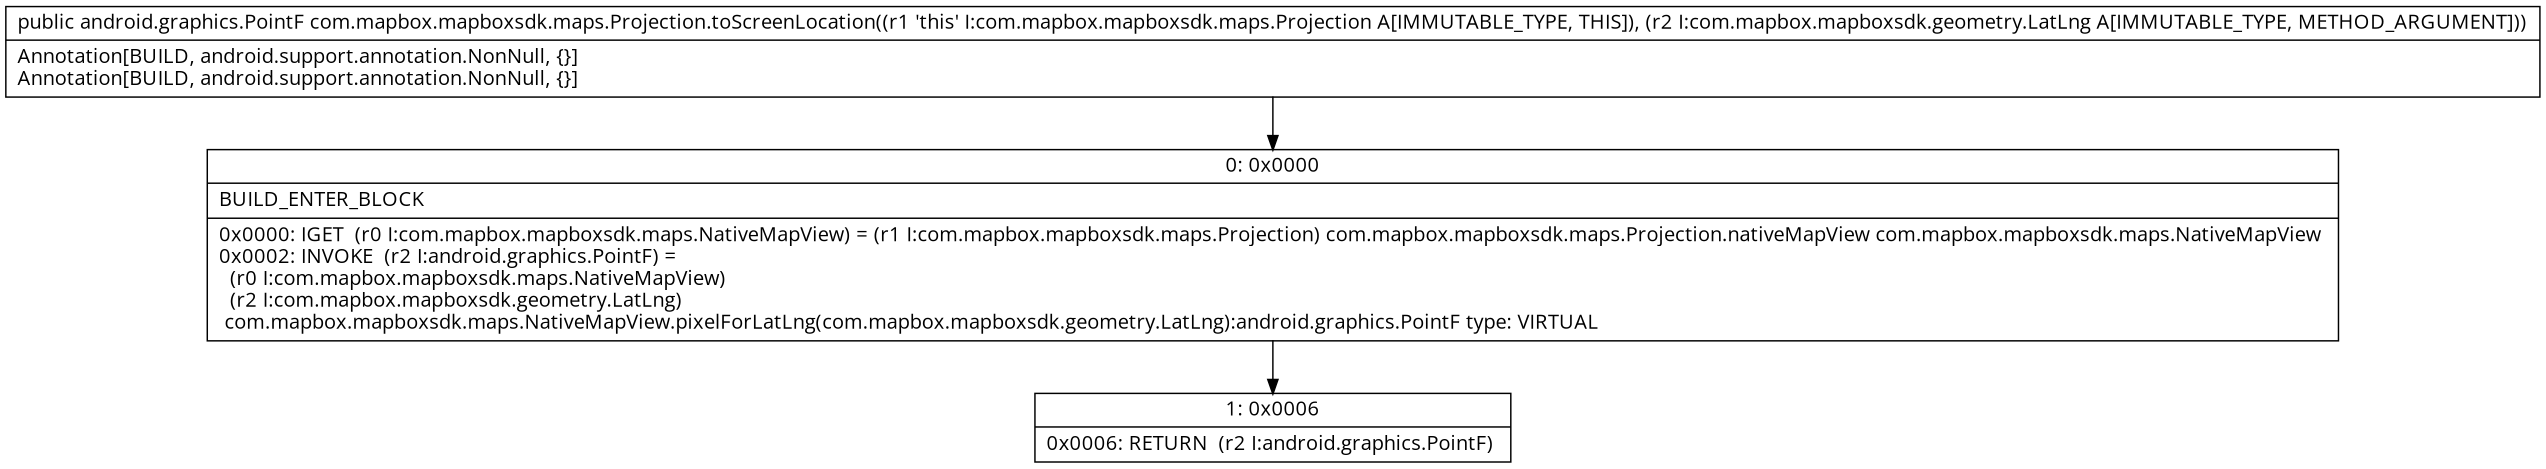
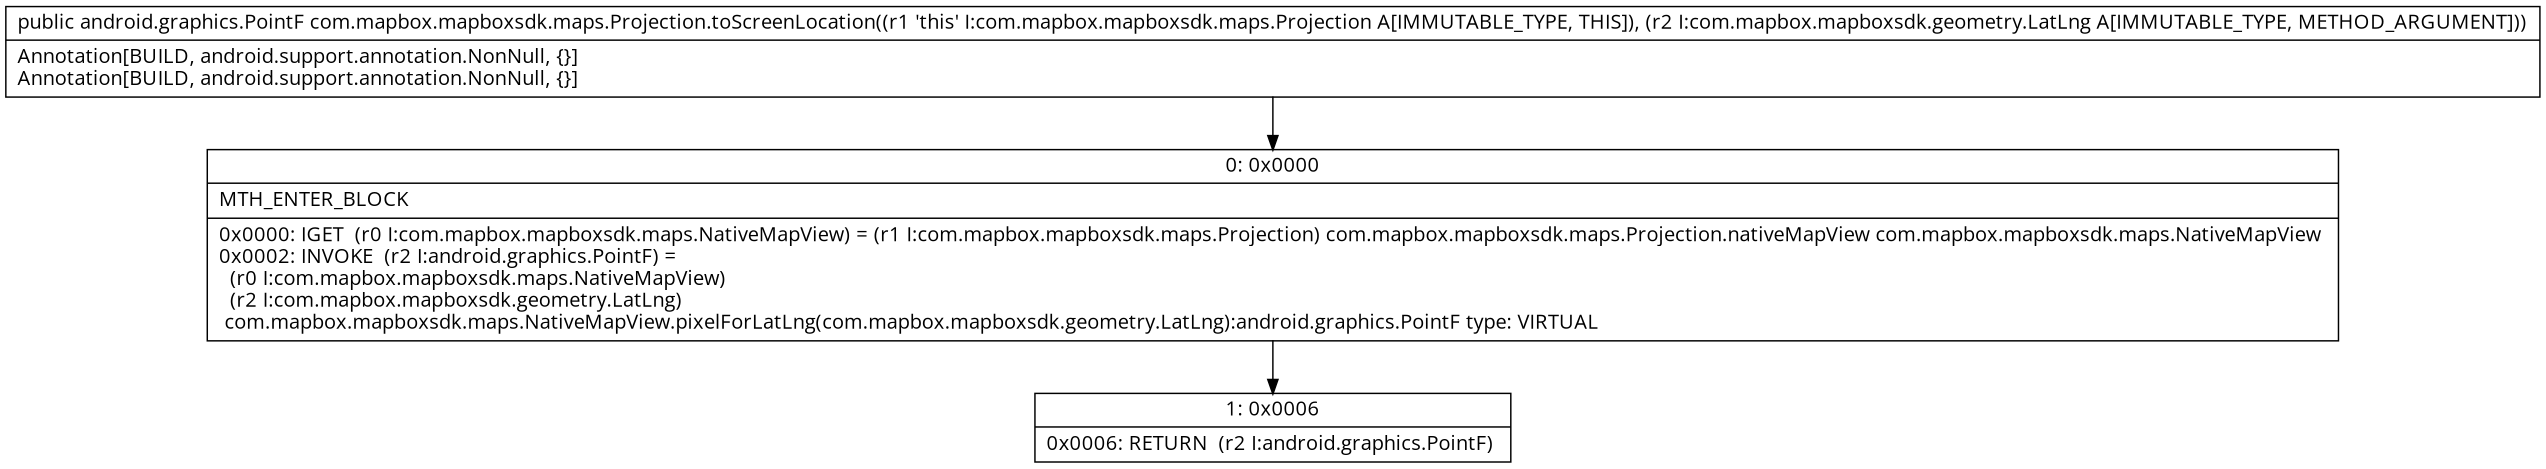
node "0: 0x0000": text "BUILD_ENTER_BLOCK" -> "MTH_ENTER_BLOCK"
